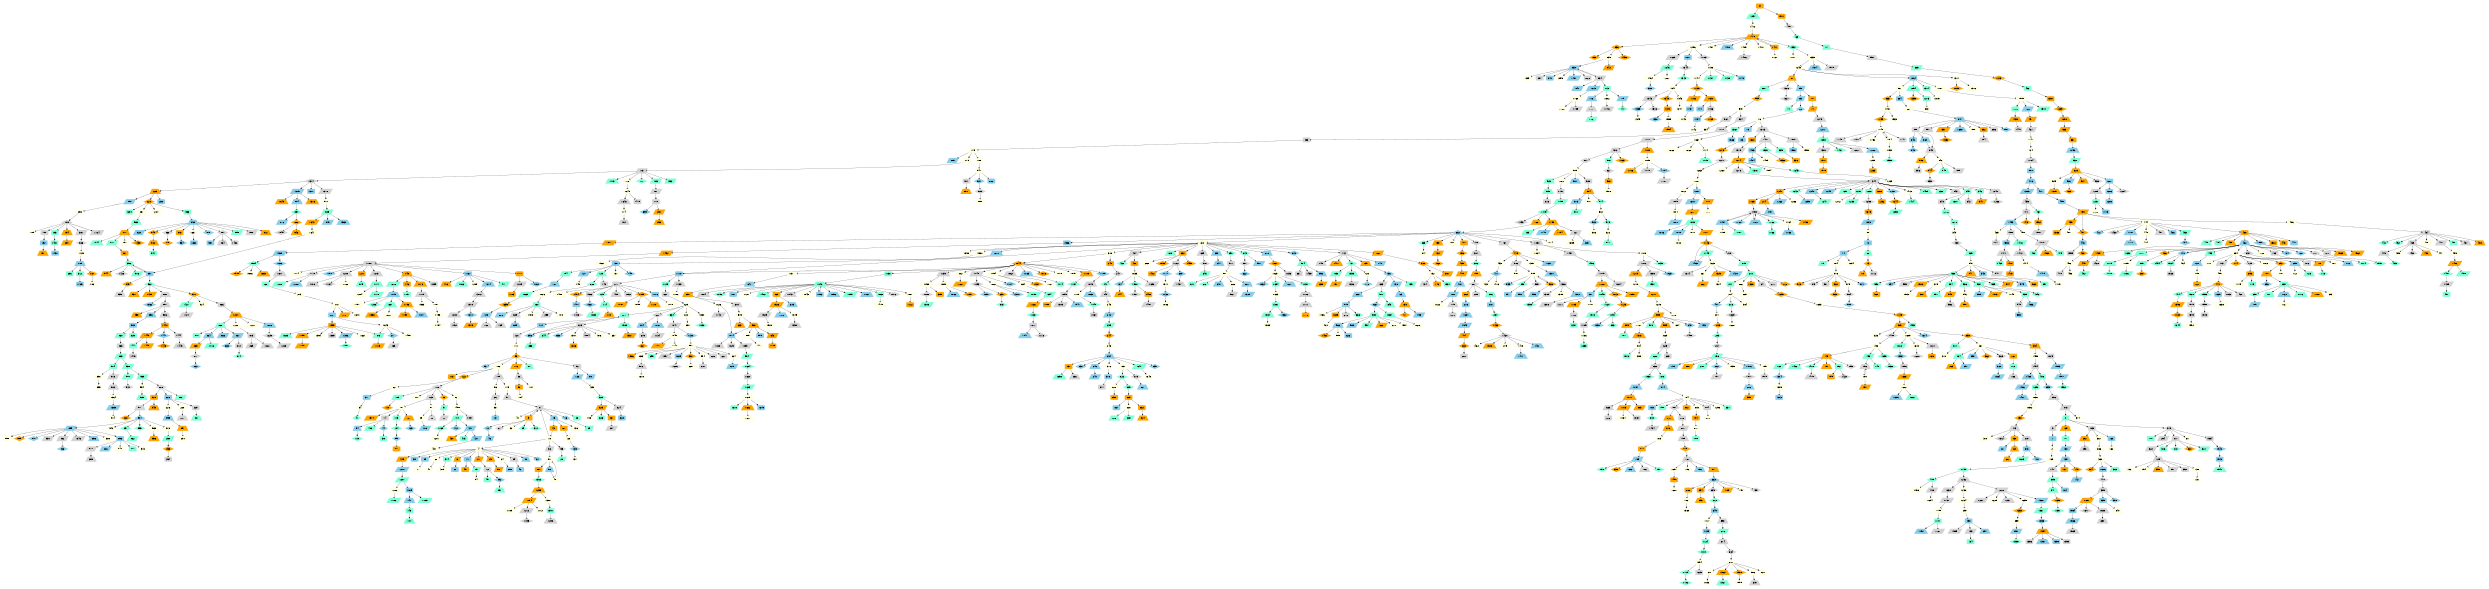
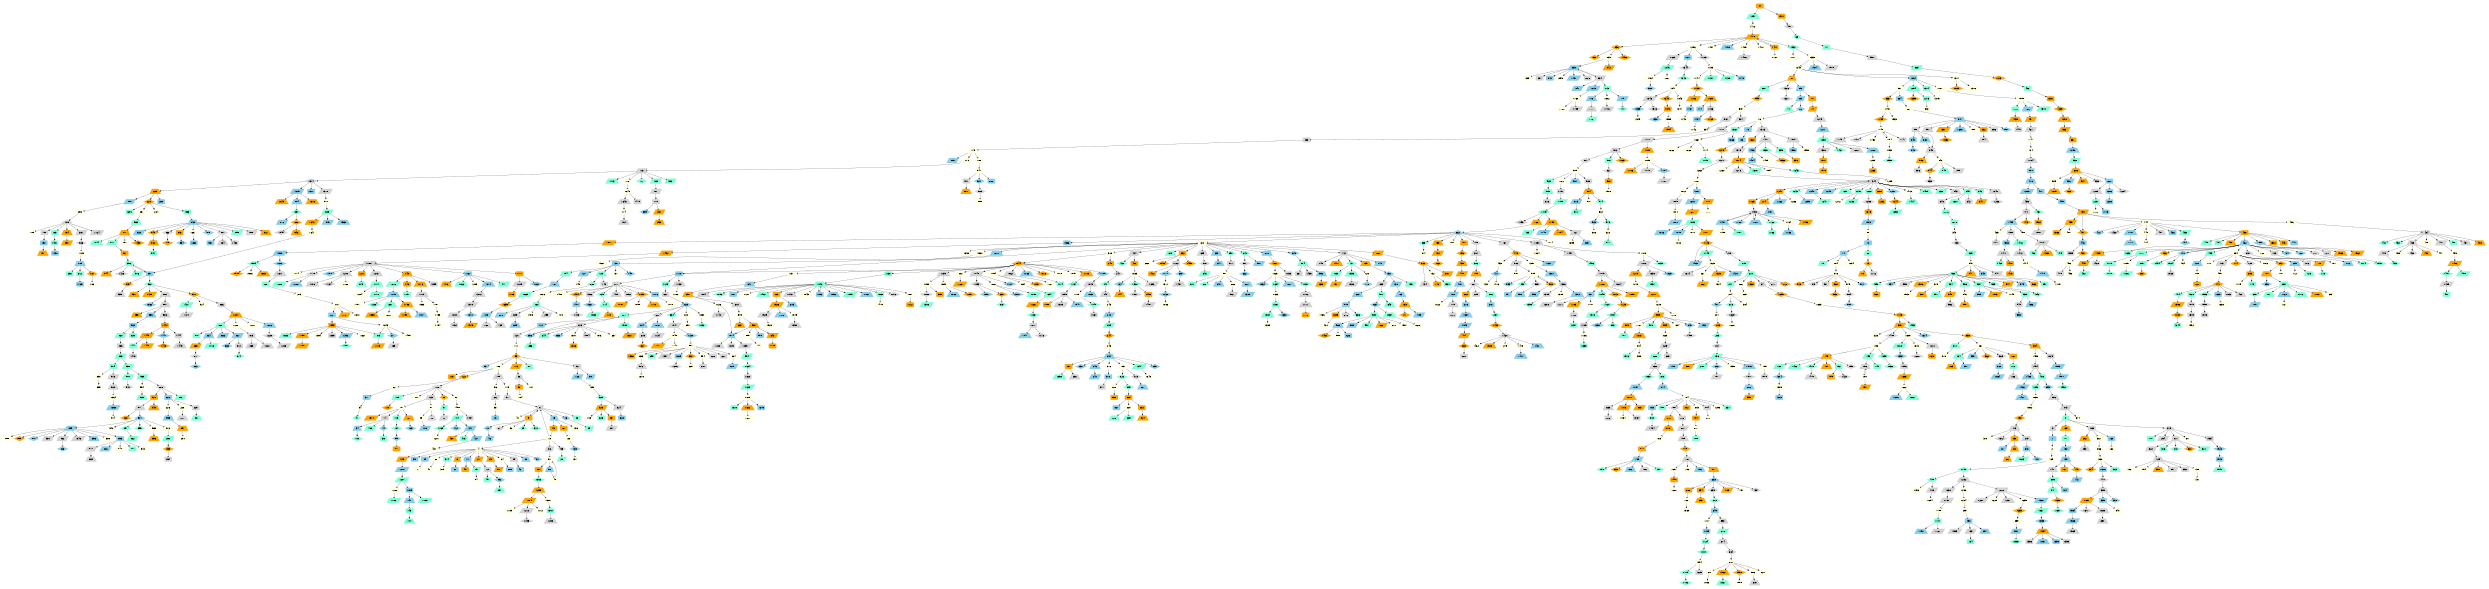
edge "752" -> "734": now "382" -> "734"
node "629": fillcolor lightyellow -> skyblue
